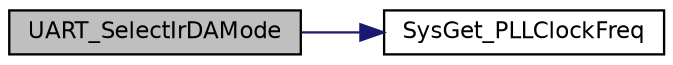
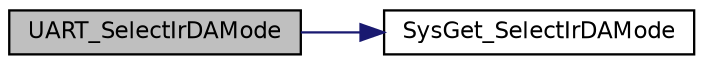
node "SysGet_PLLClockFreq": label "SysGet_PLLClockFreq" -> "SysGet_SelectIrDAMode"
